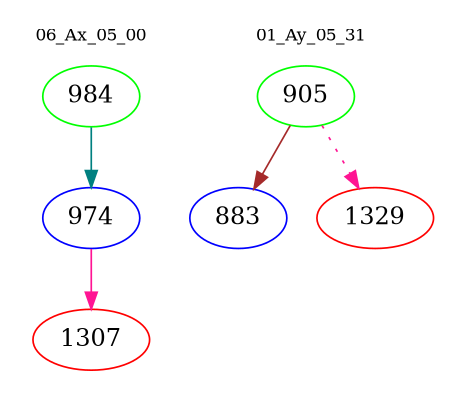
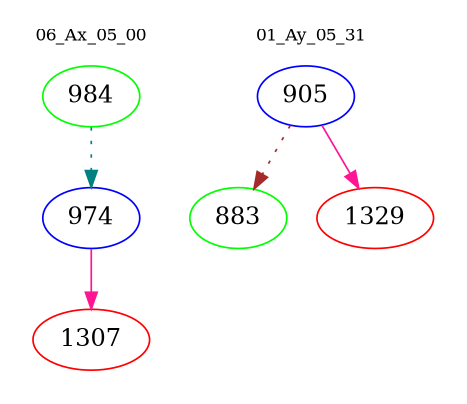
node "905": color green -> blue
edge "984" -> "974": style solid -> dotted
edge "905" -> "883": style solid -> dotted
edge "905" -> "1329": style dotted -> solid
node "883": color blue -> green
